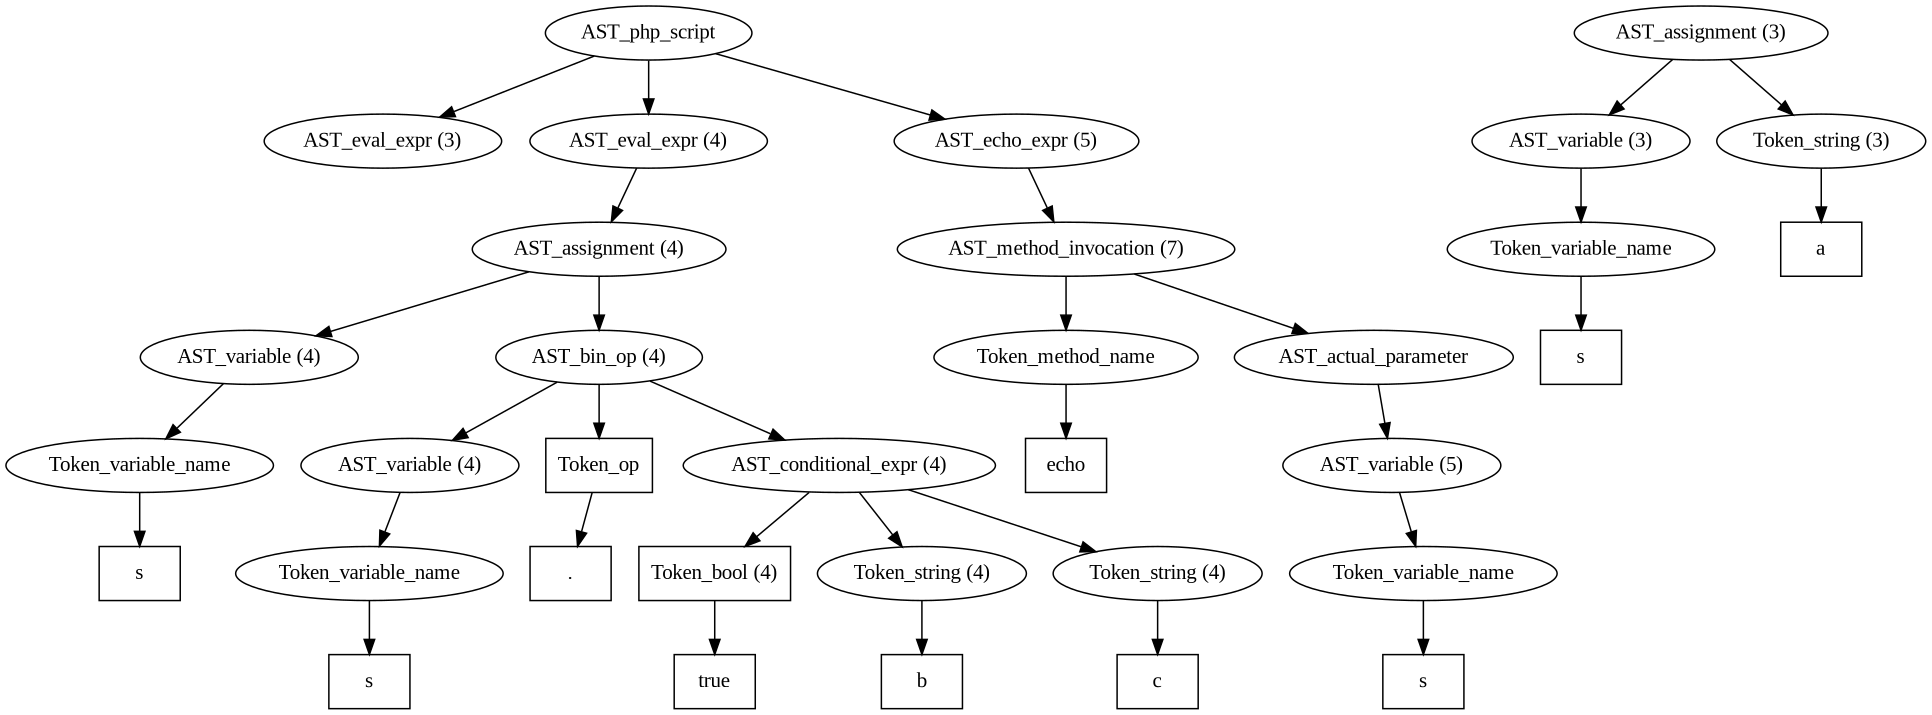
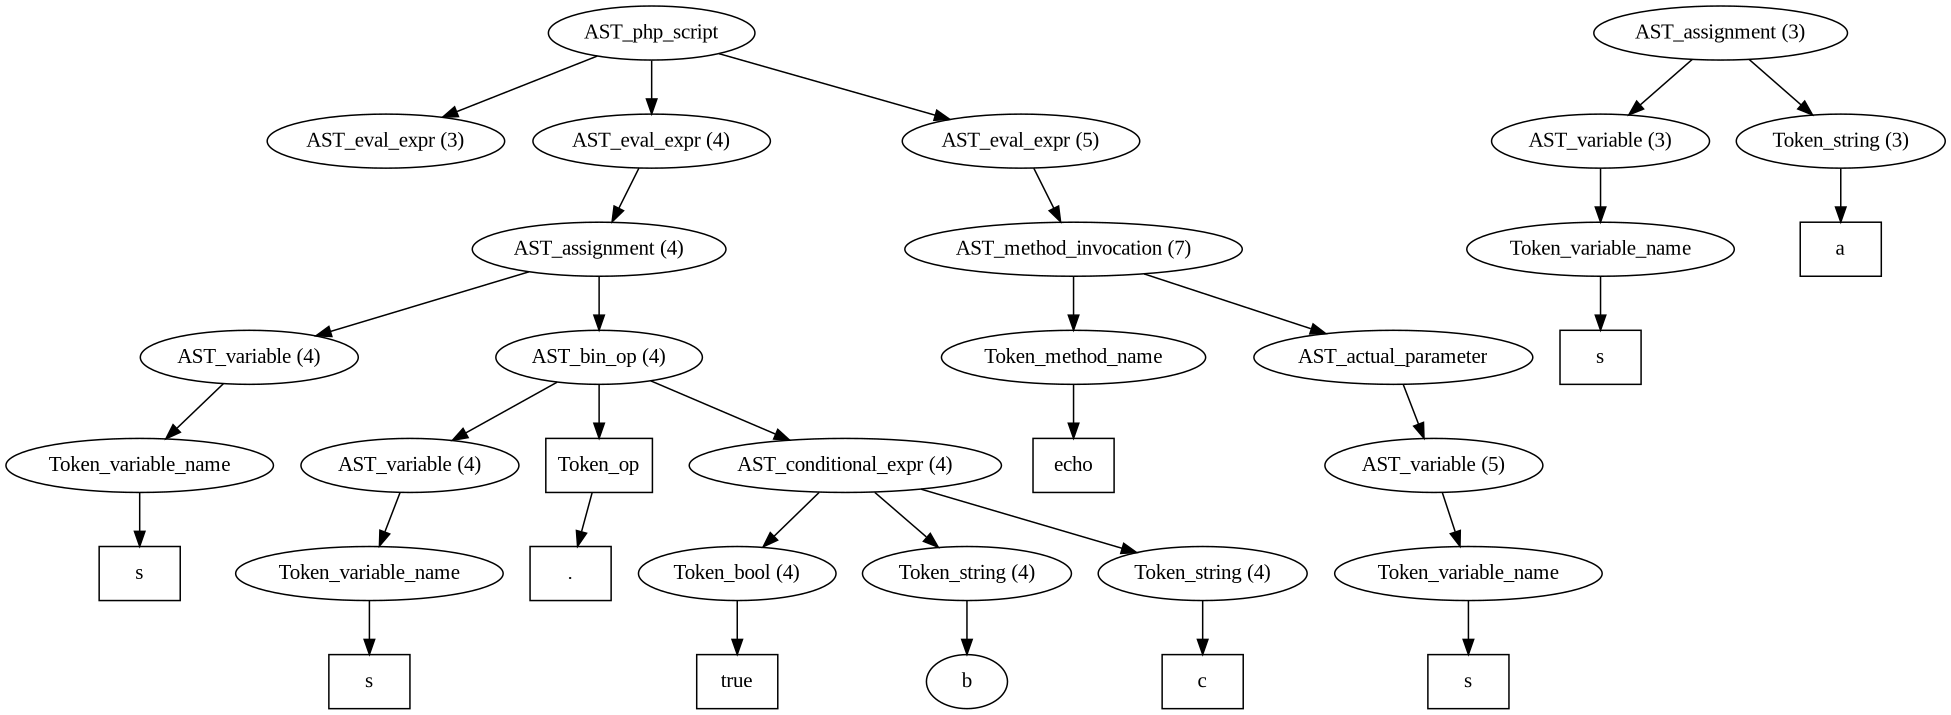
node "AST_echo_expr (5)": label "AST_echo_expr (5)" -> "AST_eval_expr (5)"
node "Token_bool (4)": shape box -> ellipse
node "b": shape box -> ellipse
